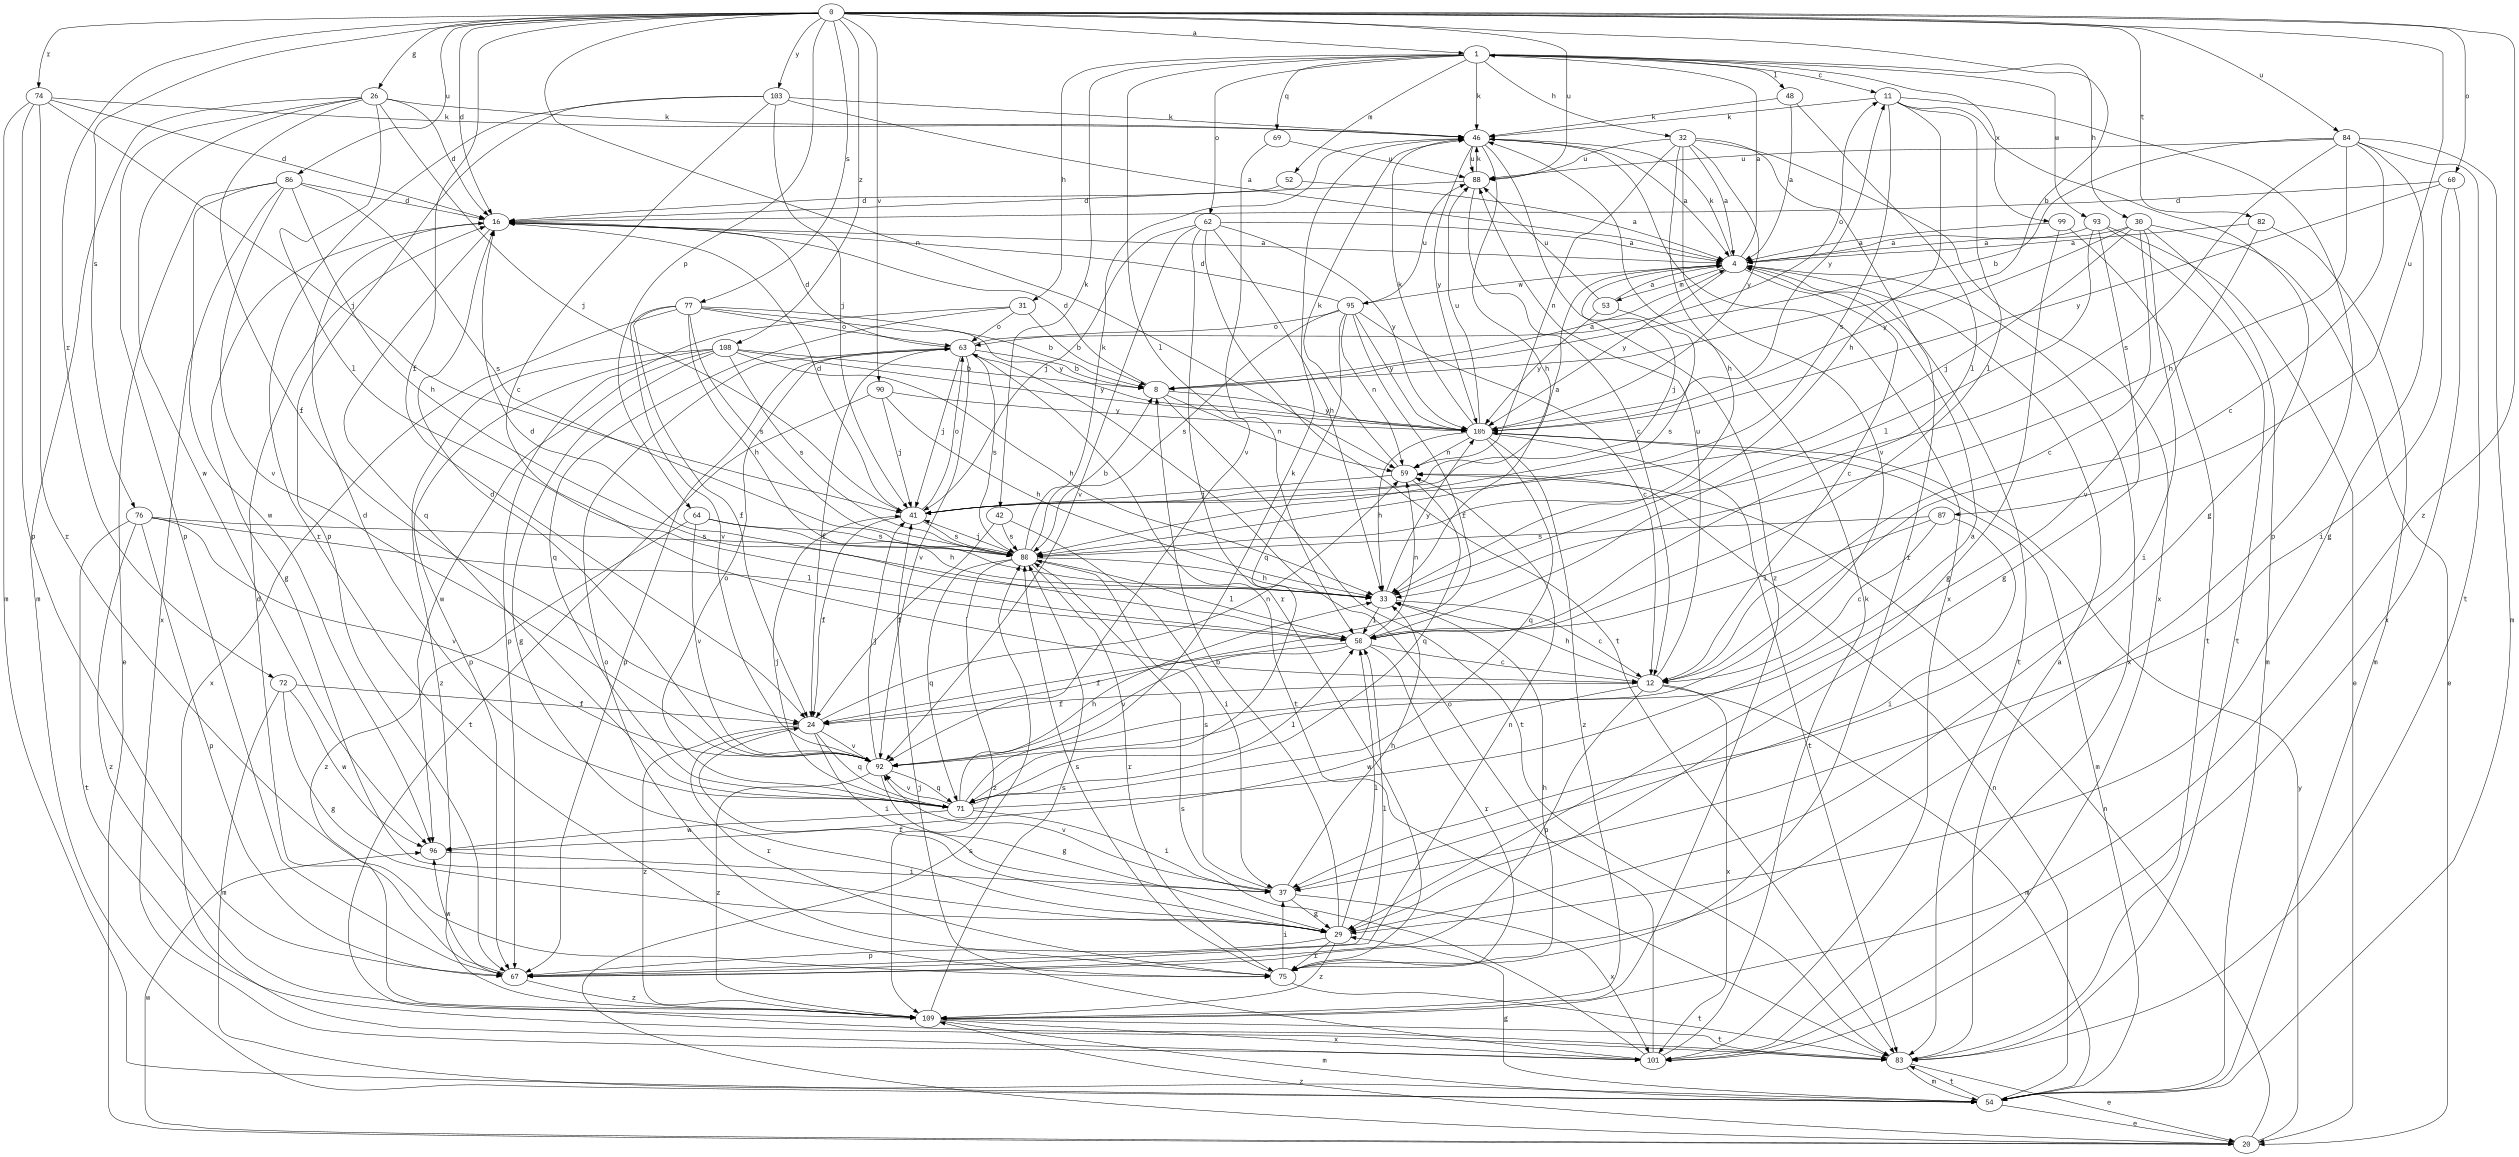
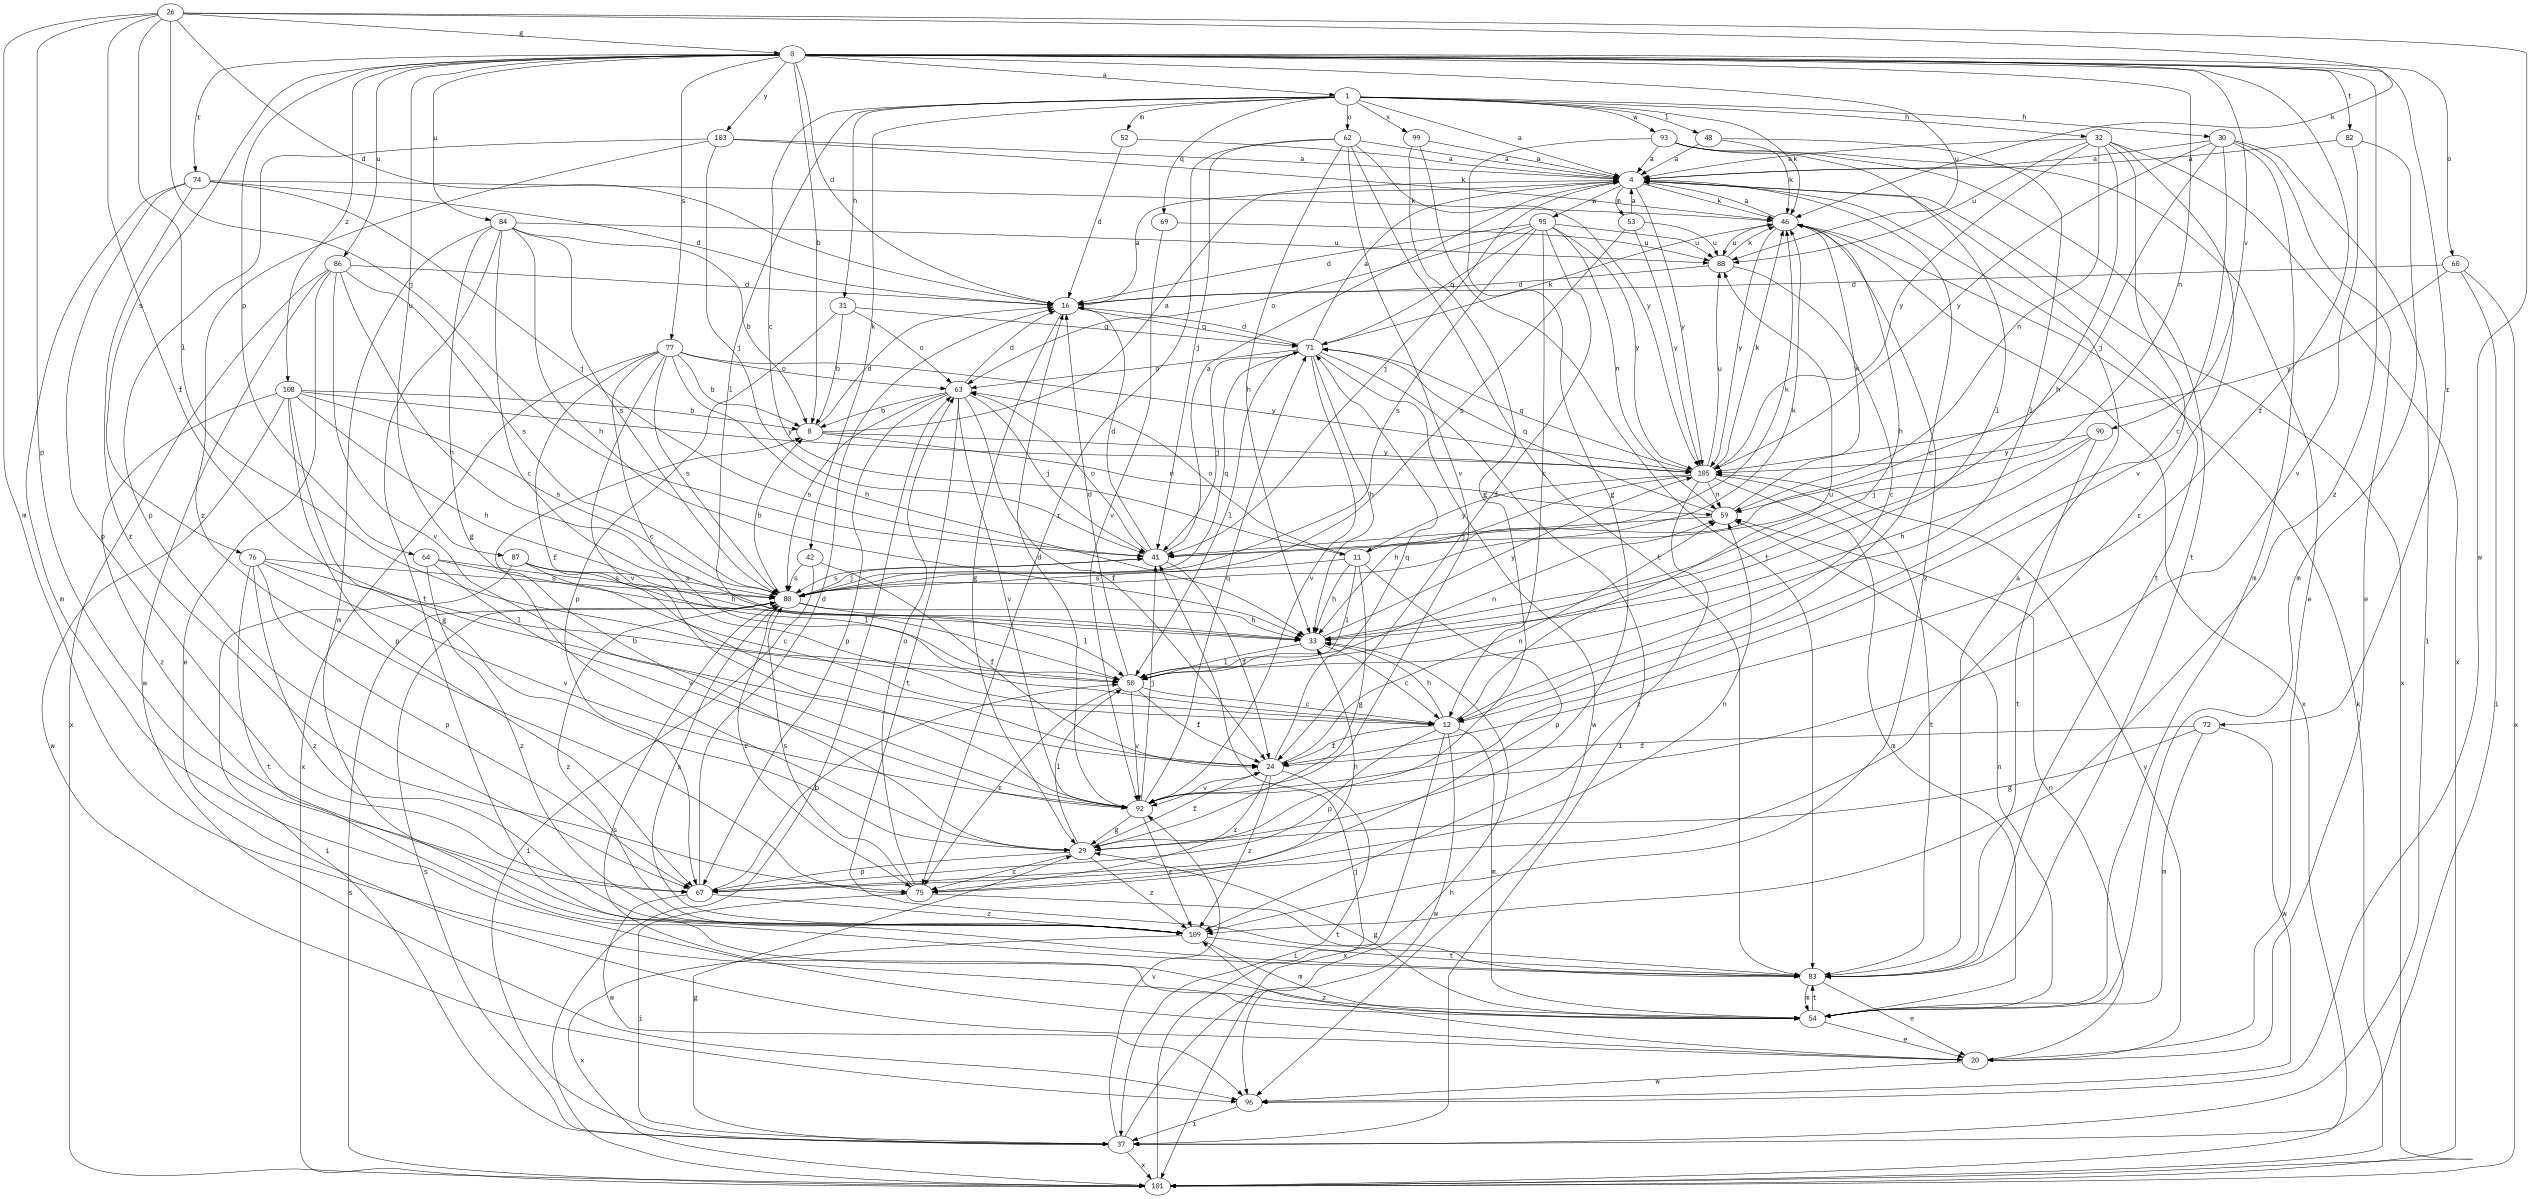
edge "0" -> "26": reversed
edge "4" -> "1": reversed
edge "63" -> "11": reversed
edge "103" -> "12": now "77" -> "12"
edge "8" -> "83": removed, label "t"
